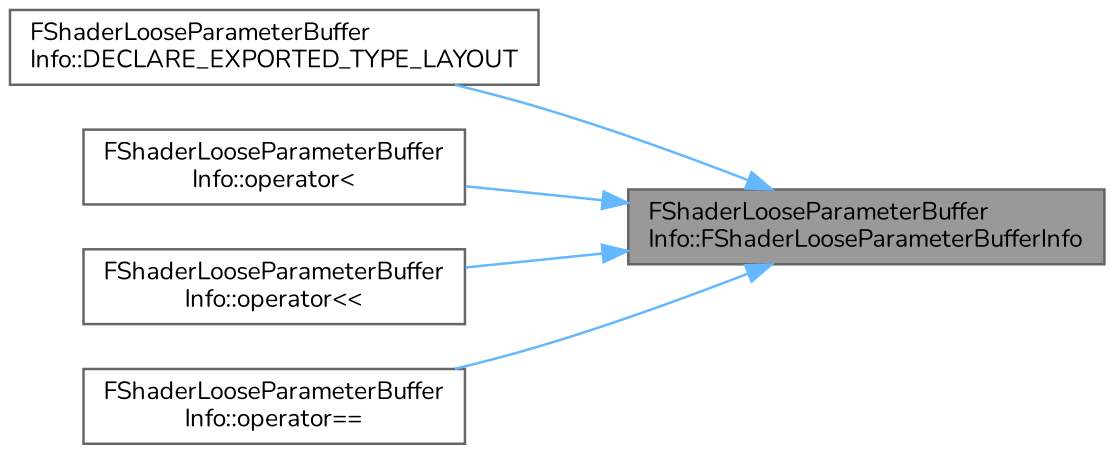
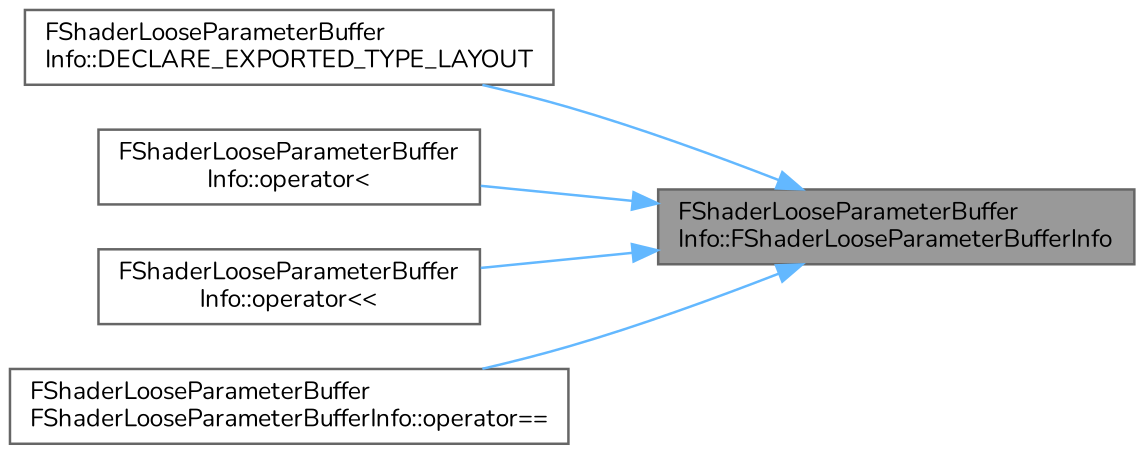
node "FShaderLooseParameterBuffer Info::operator==": label "FShaderLooseParameterBuffer Info::operator==" -> "FShaderLooseParameterBuffer FShaderLooseParameterBufferInfo::operator=="
